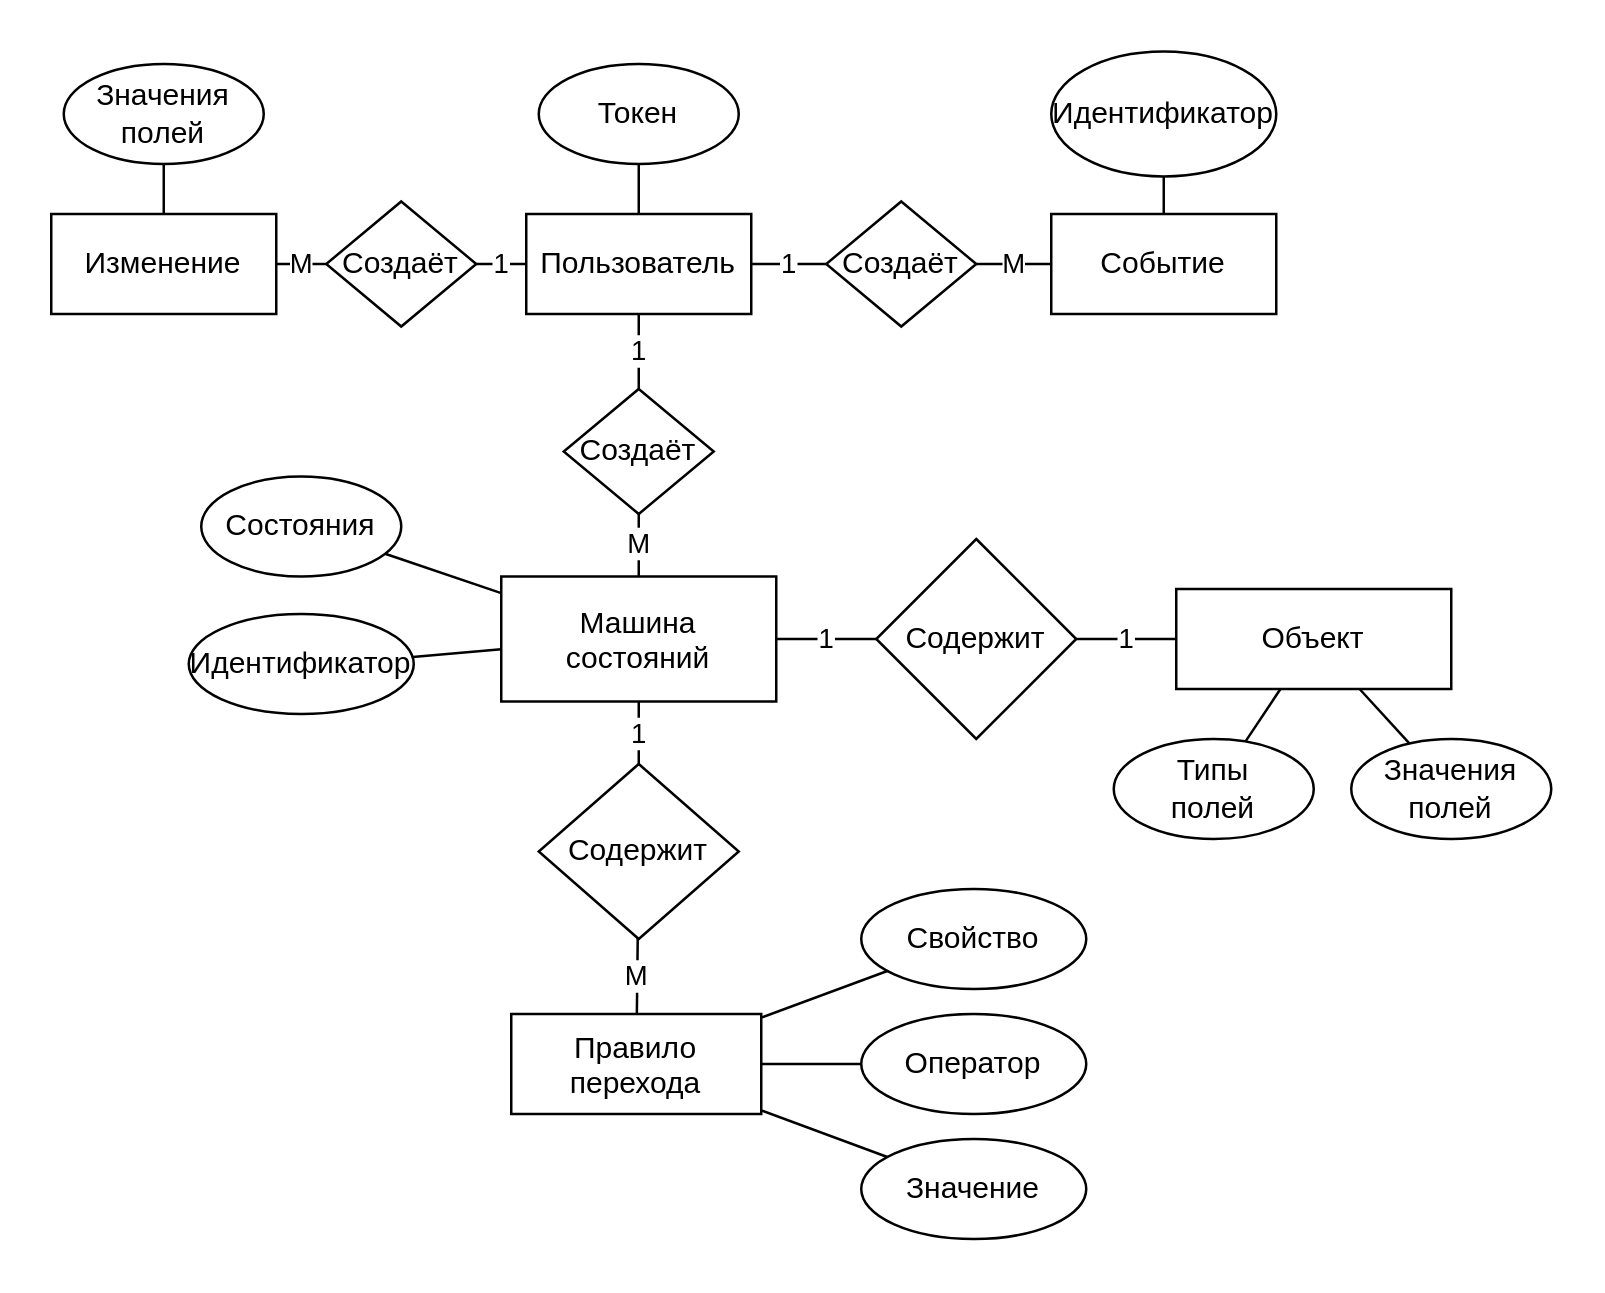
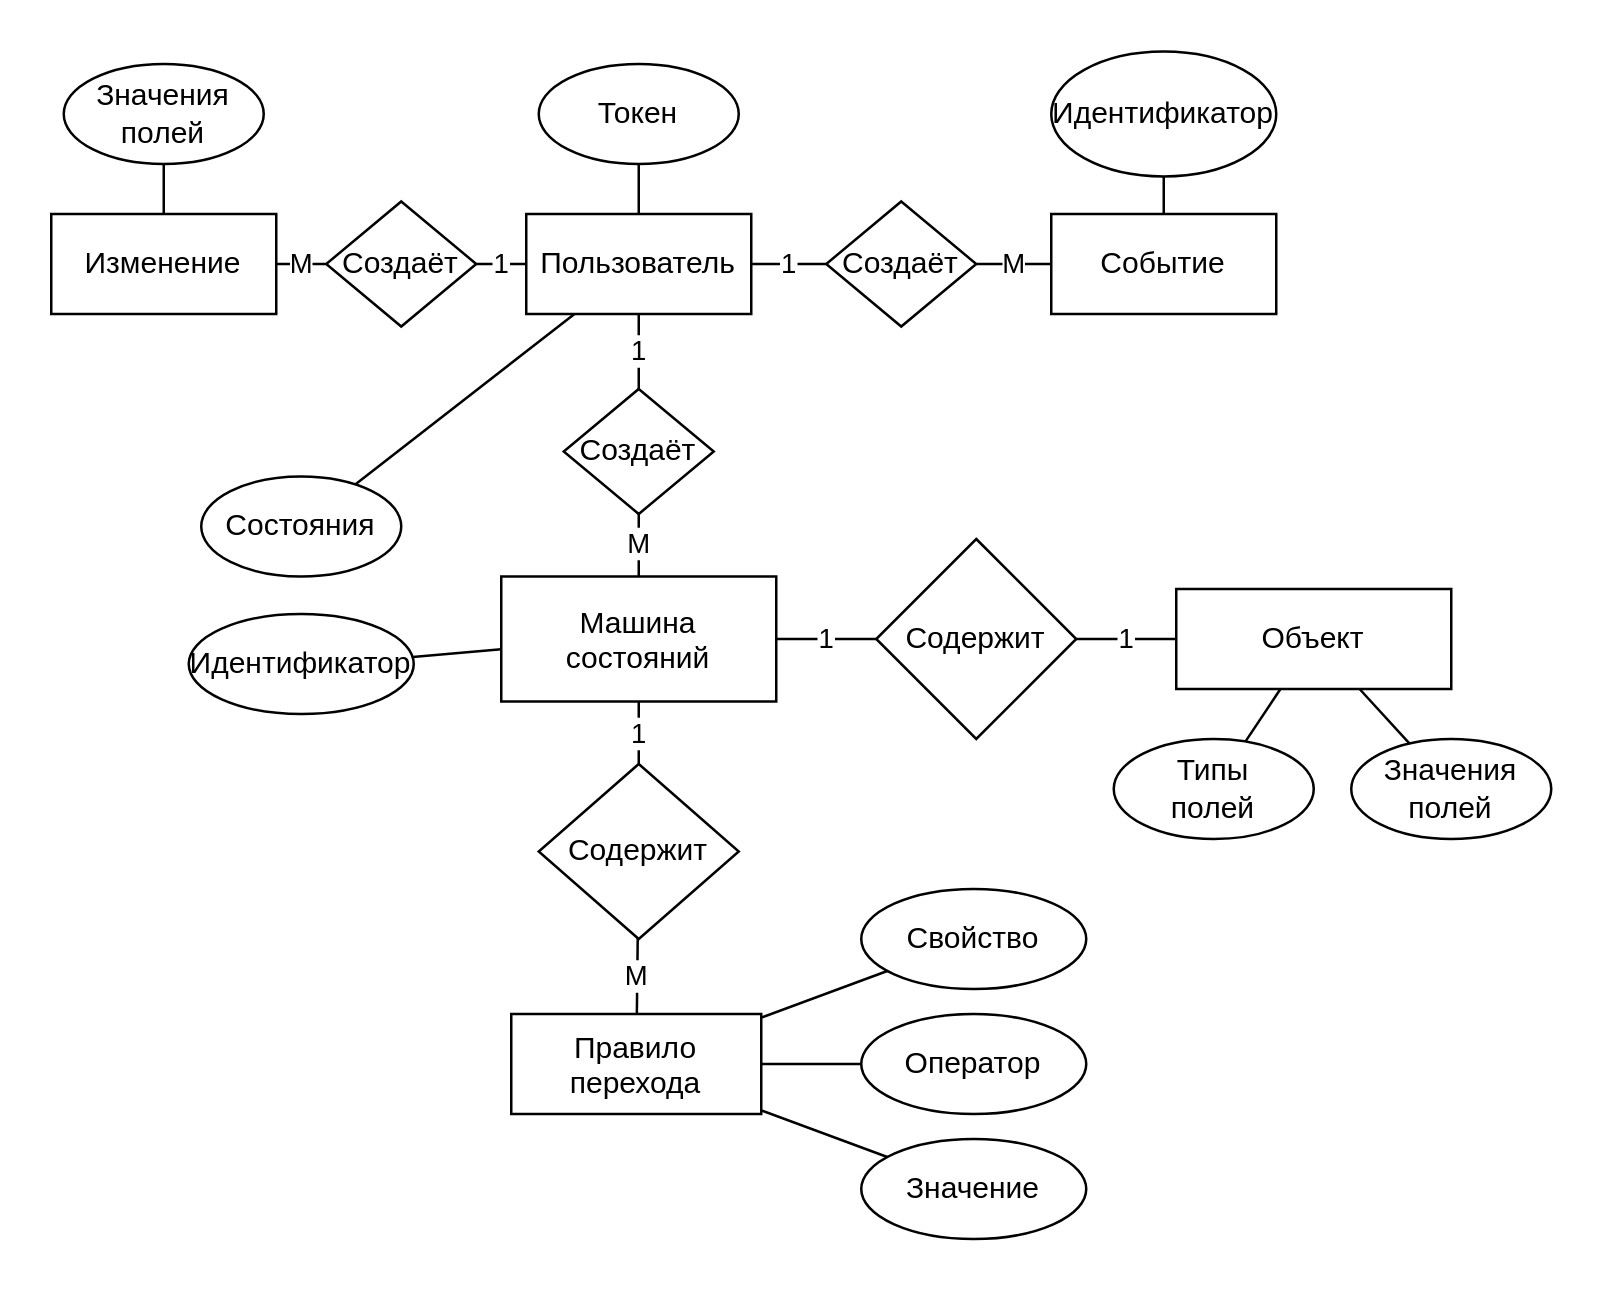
edge "Состояния" -- "Машина состояний": now "Состояния" -- "Пользователь"
